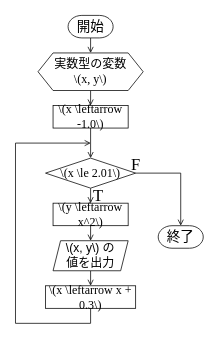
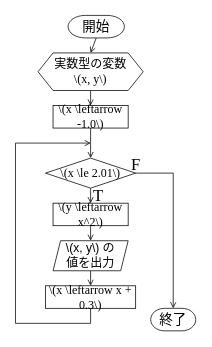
node "開始": size 45x23 -> 56x23
node "終了": moved (180, 237) -> (173, 319)
